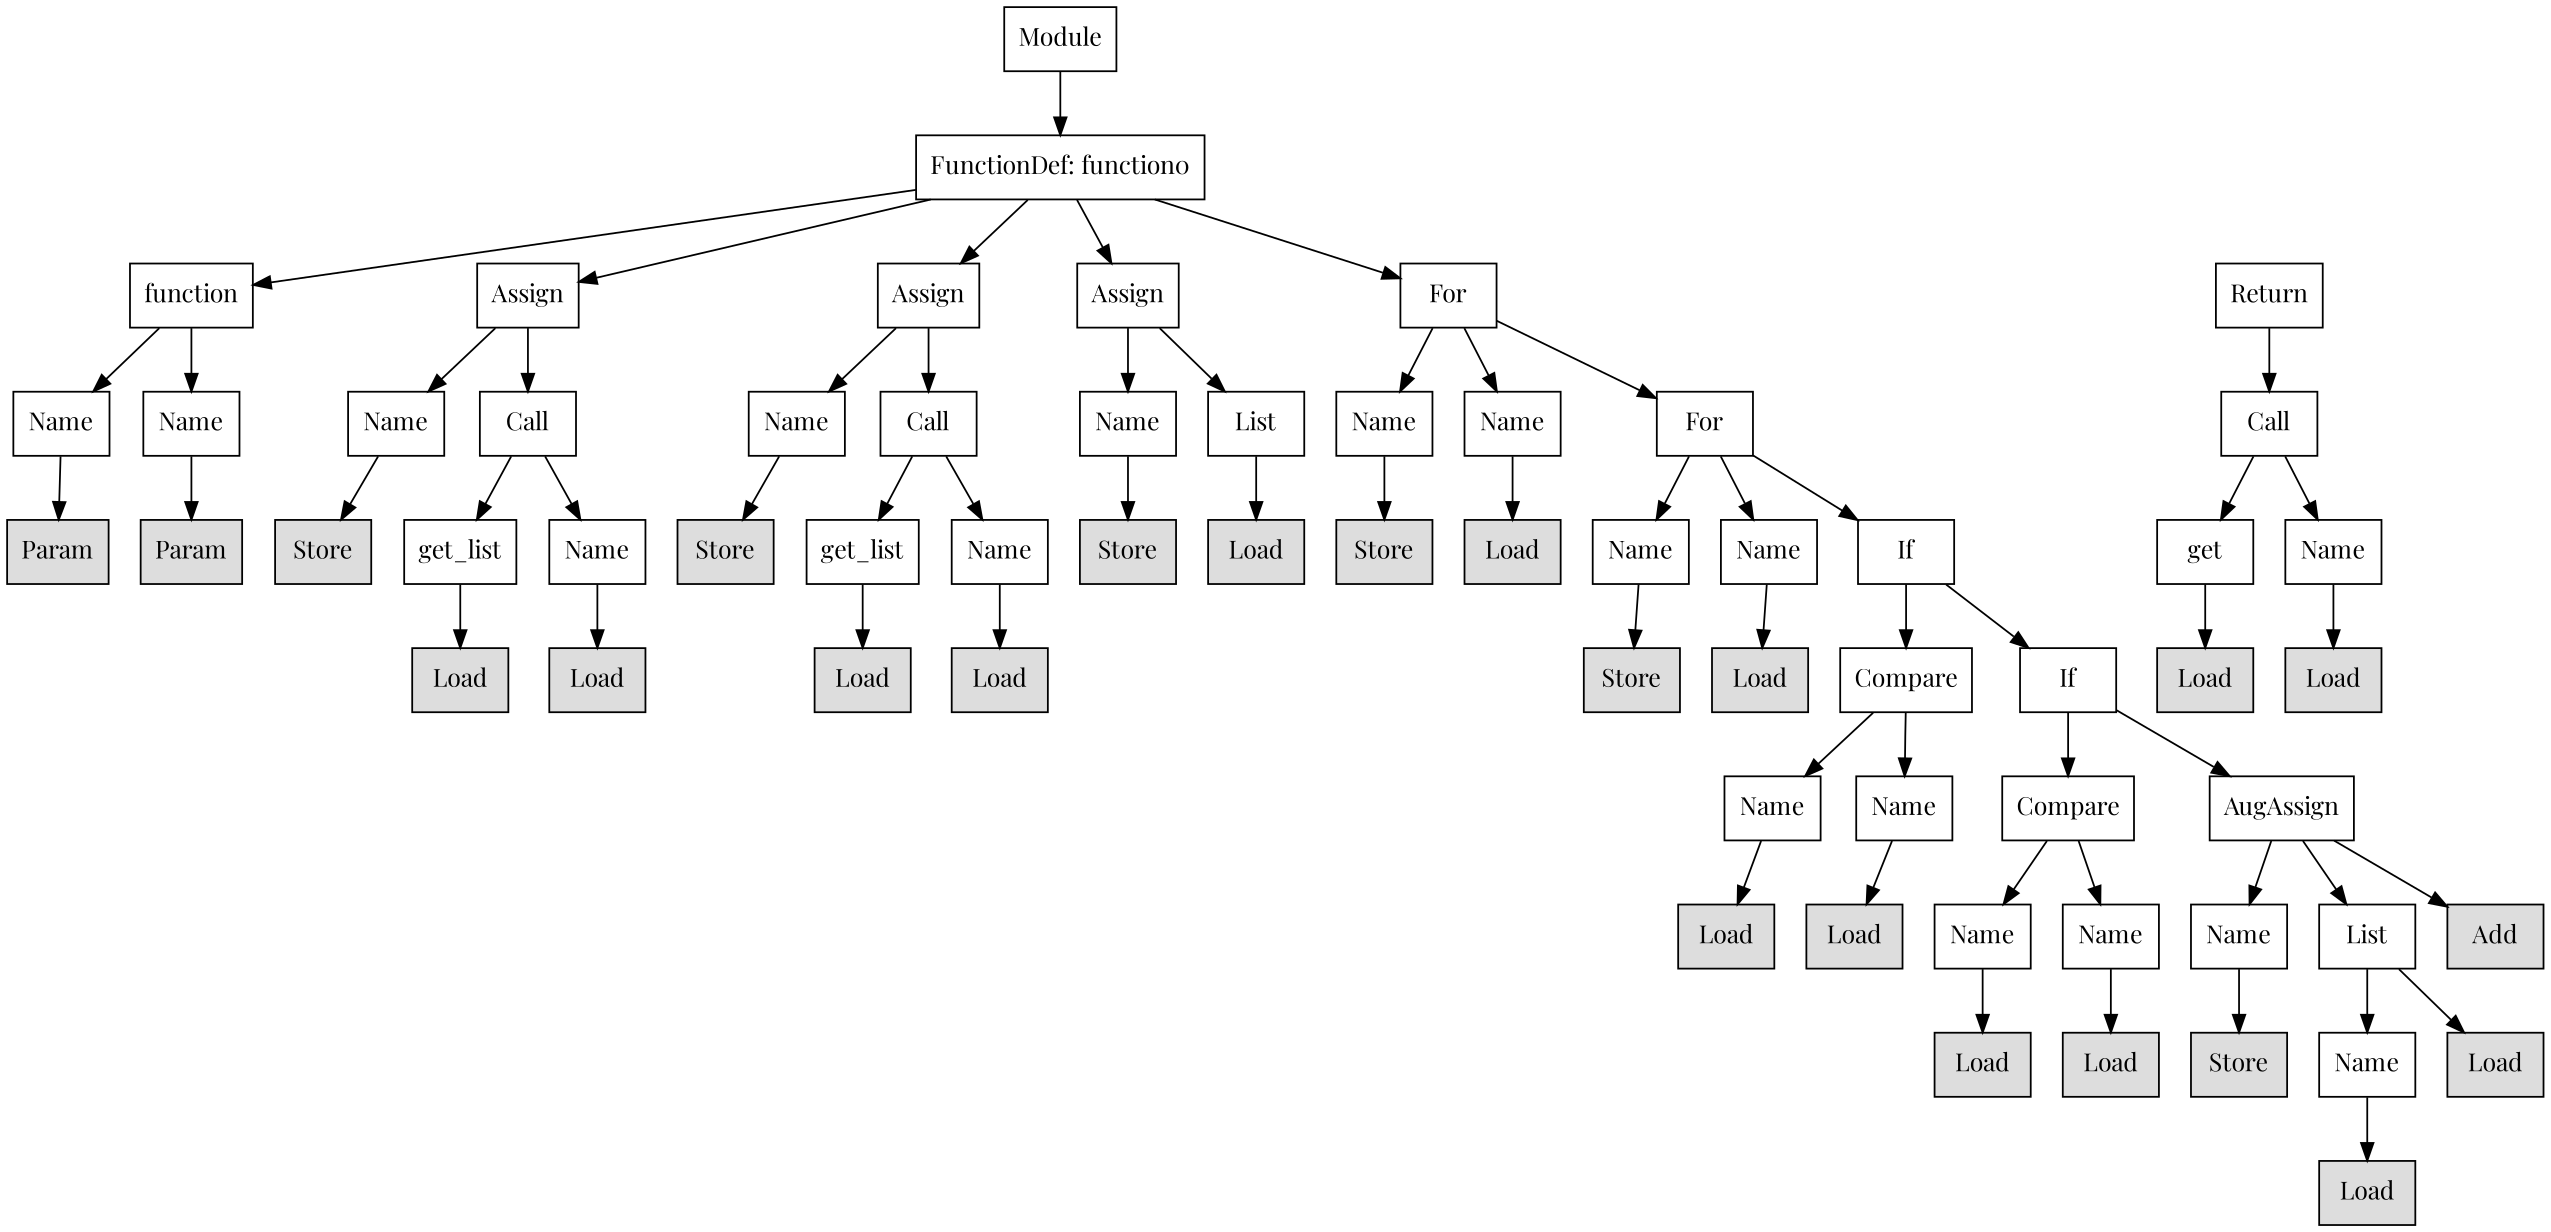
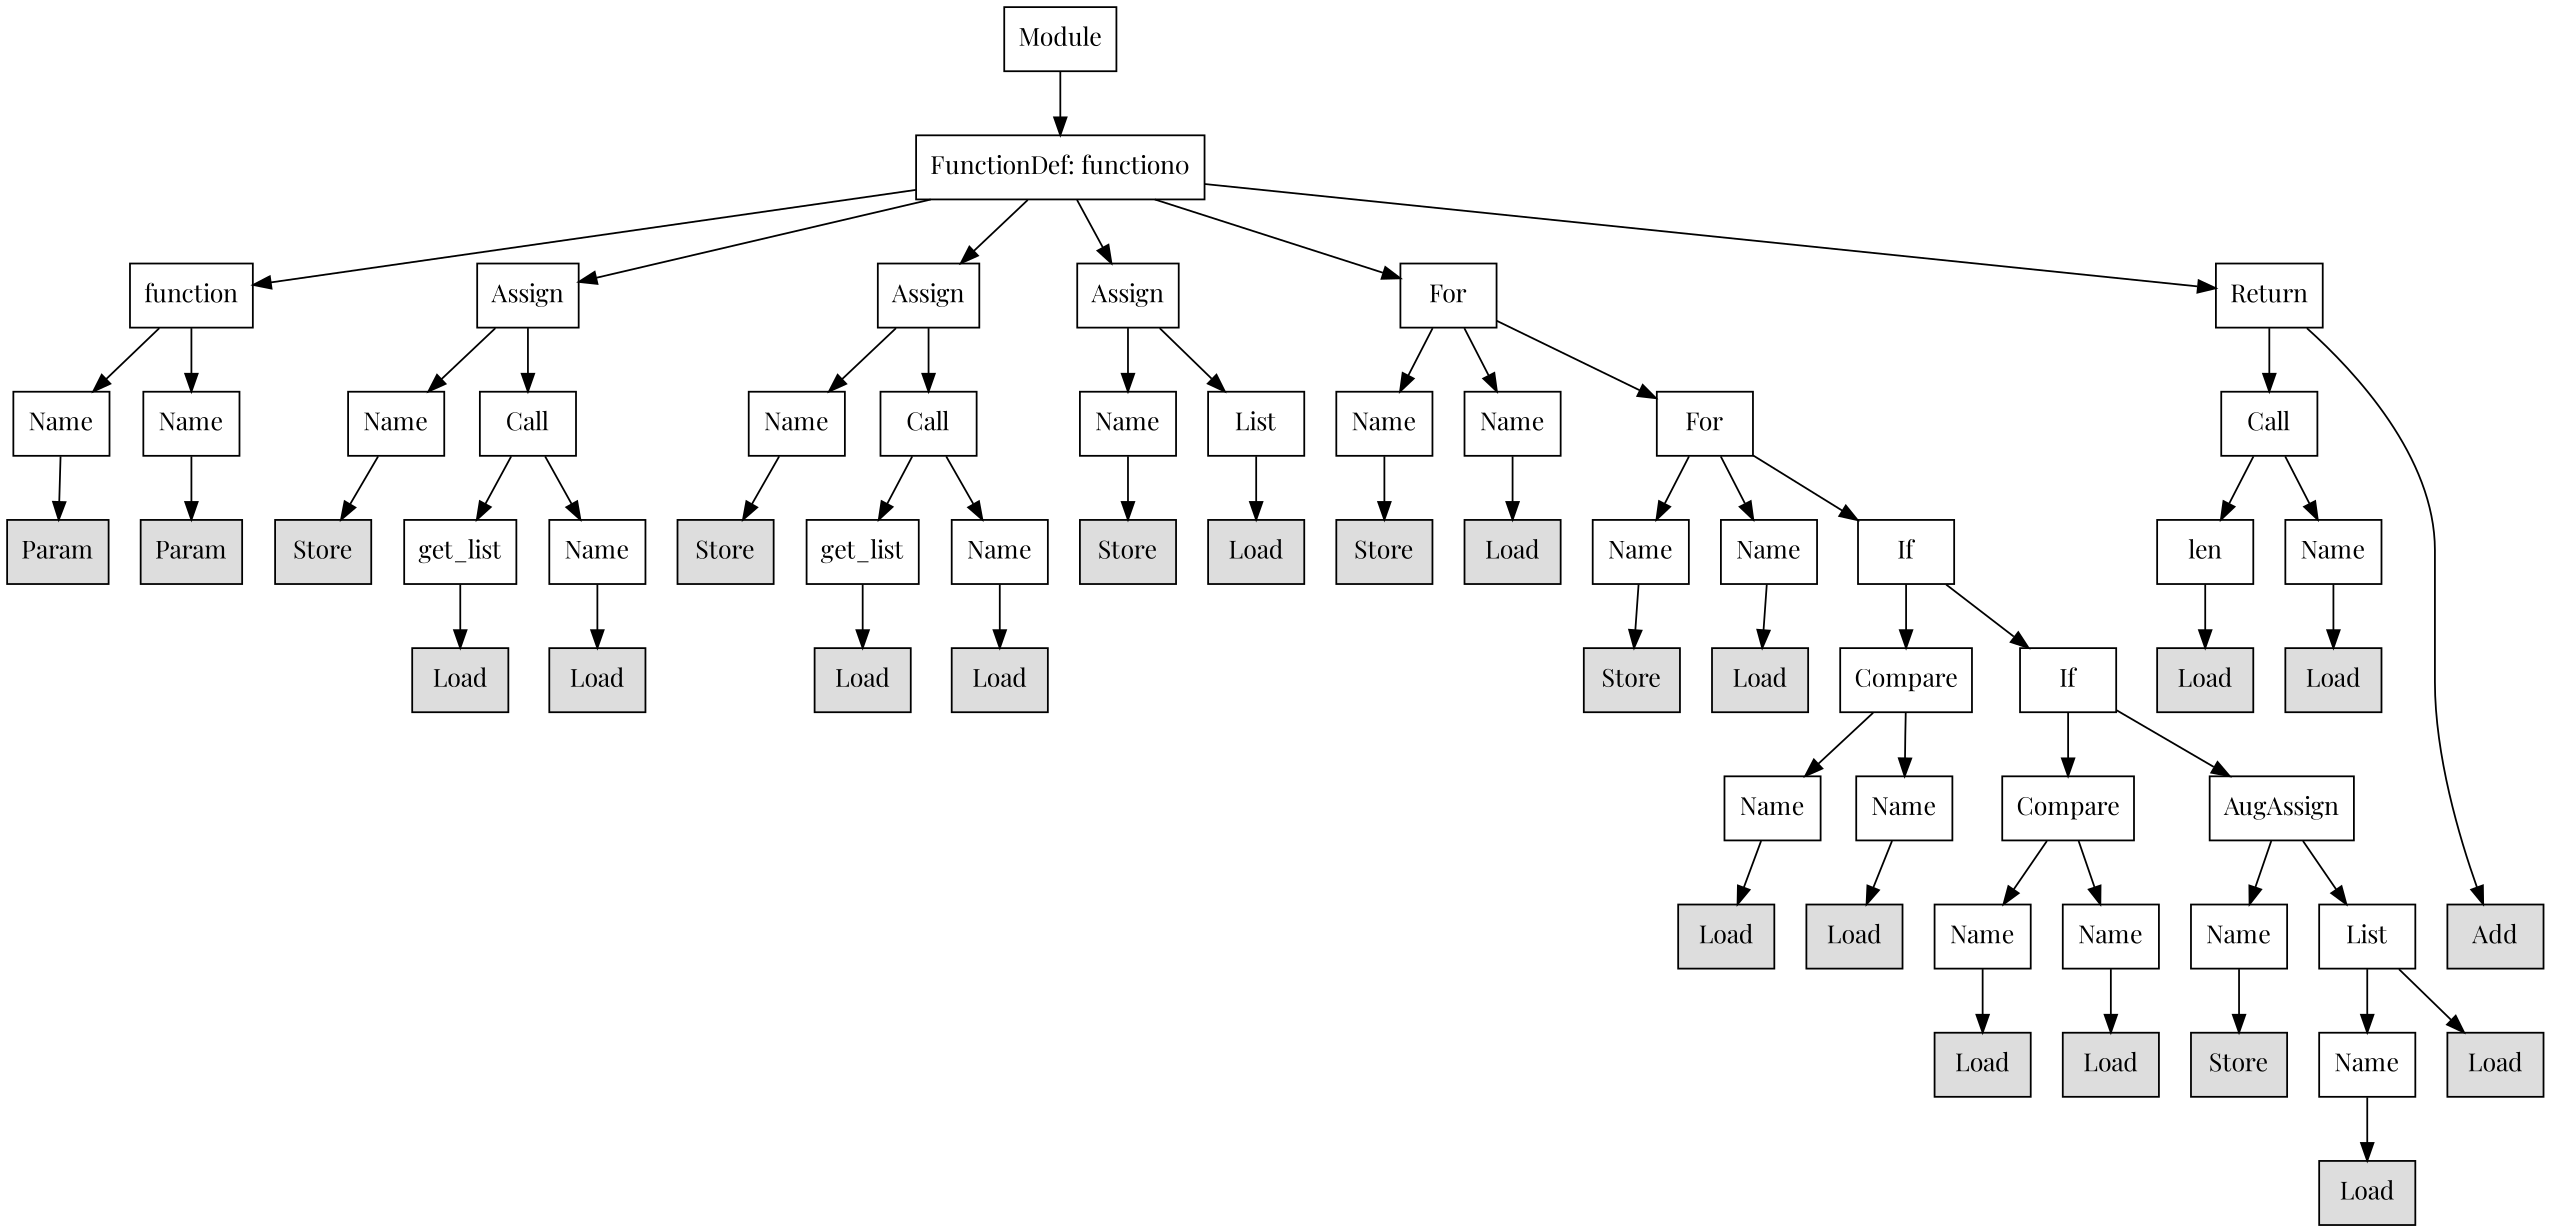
edge "FunctionDef: function0" -> "Return": added
node "get": label "get" -> "len"
edge "AugAssign" -> "Add": now "Return" -> "Add"
